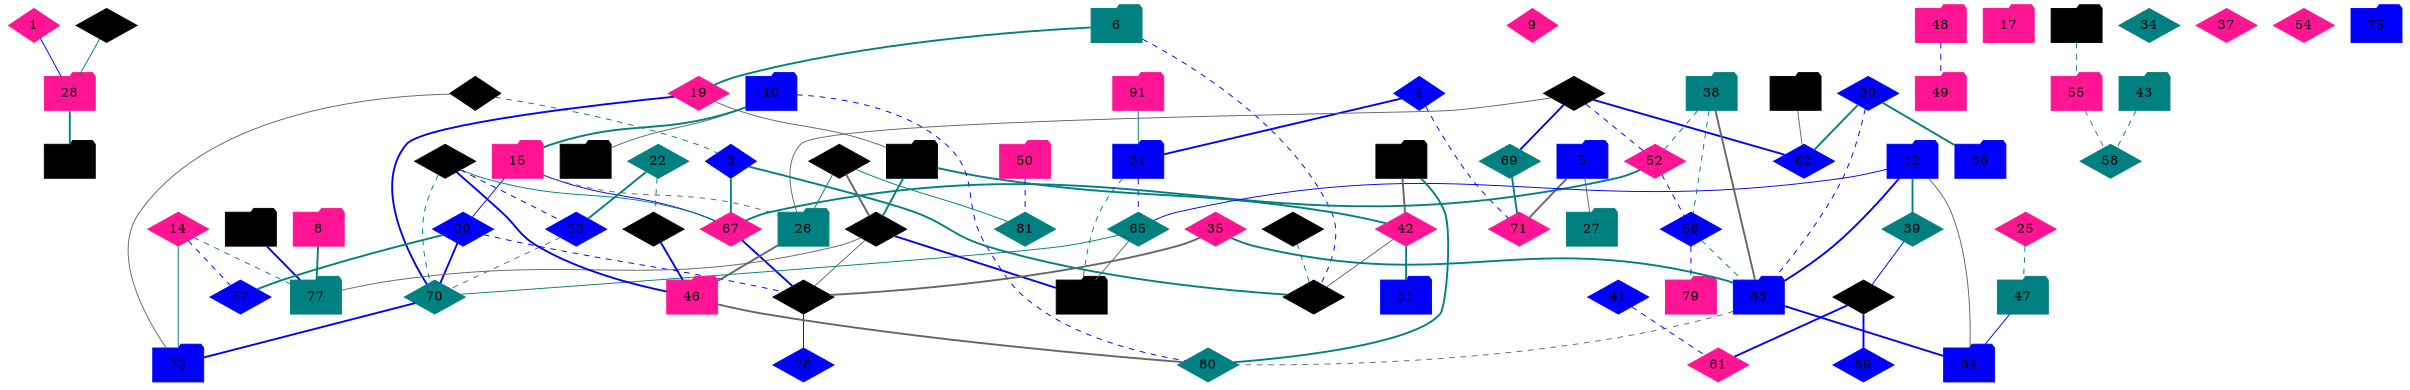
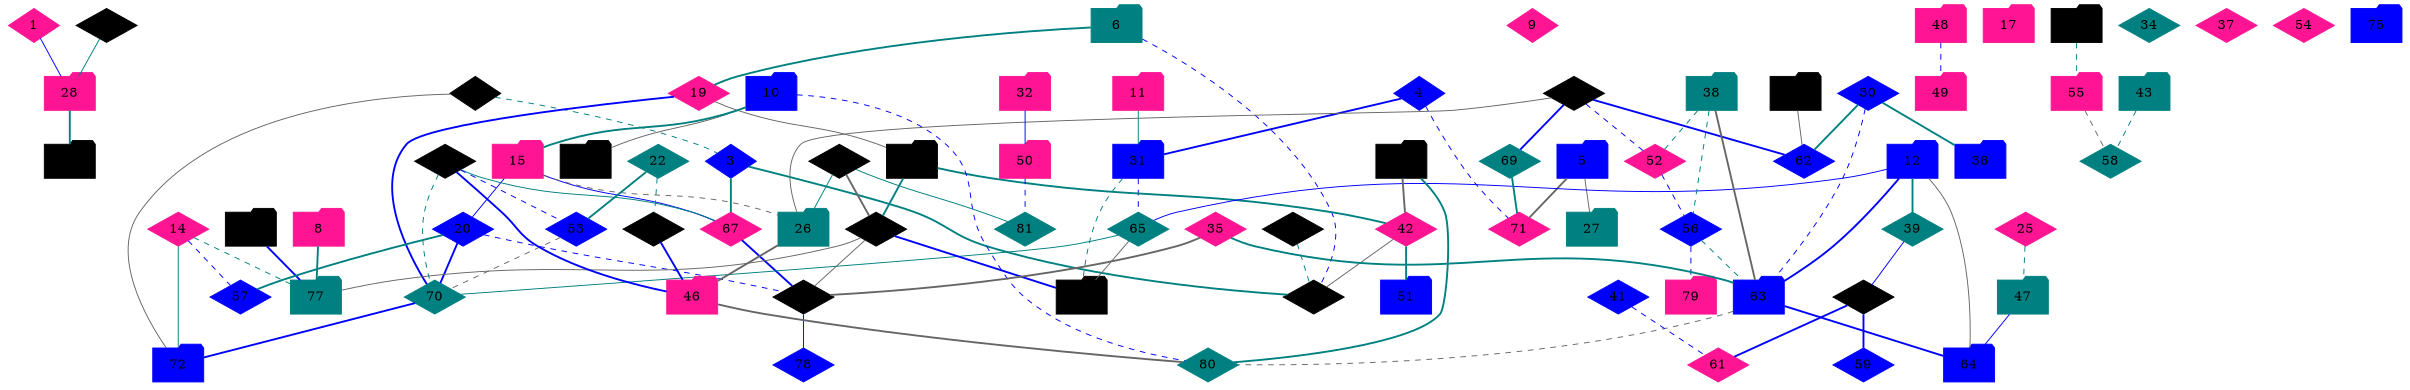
node "32": added
node "91": label "91" -> "11"
edge "52" -- "67": removed
